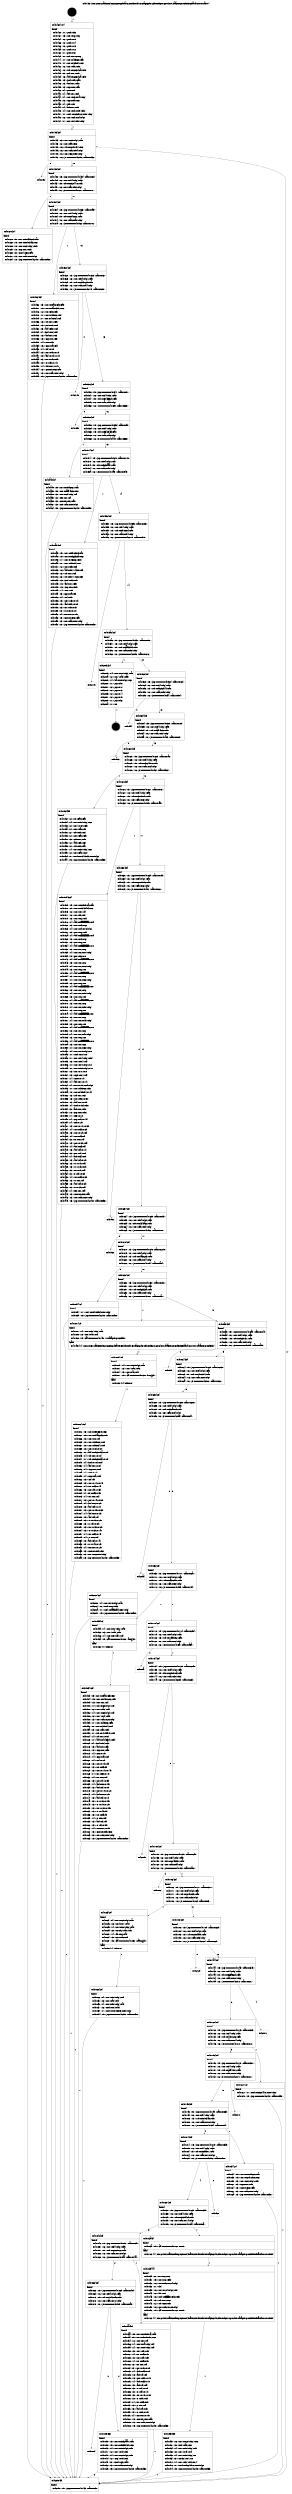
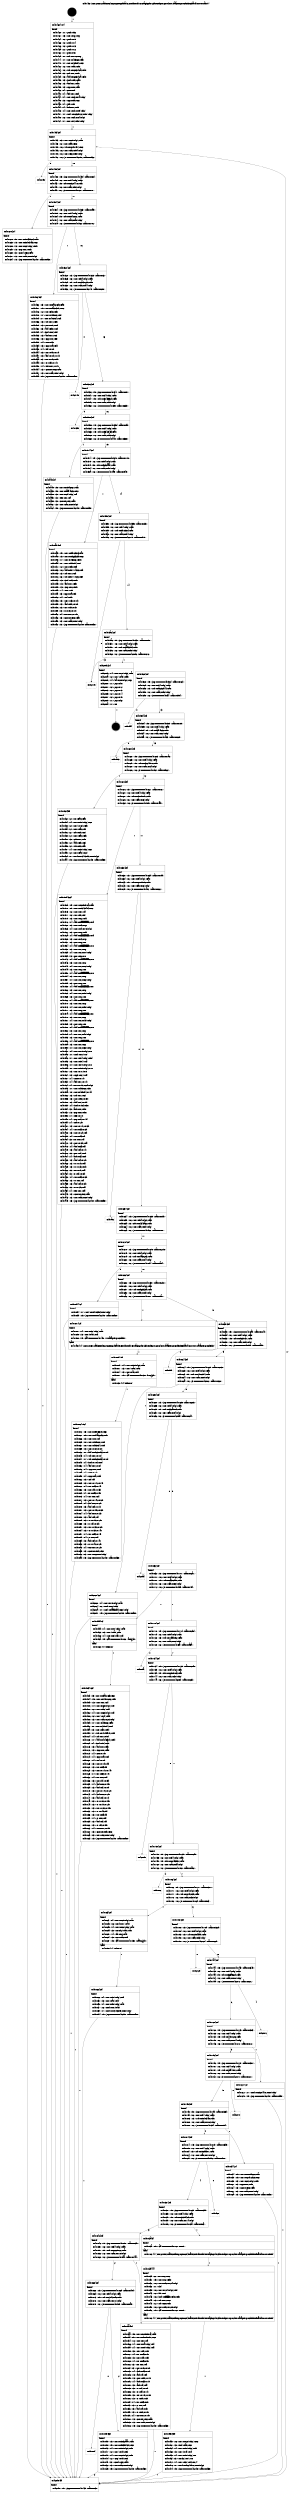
edge "0x4015ac [28]" -> "0x4015c8 [28]": now "0x4015ac [28]" -> "0x402175"
node "0x401b60": removed
edge "0x4016c4 [28]" -> "0x4020c0 [22]": added, label "1"
